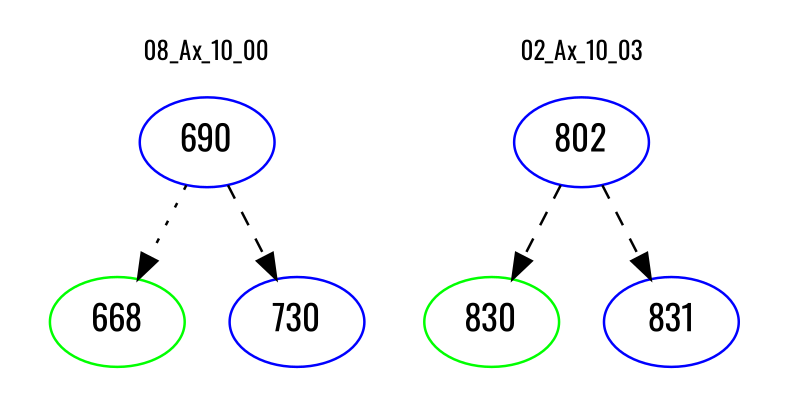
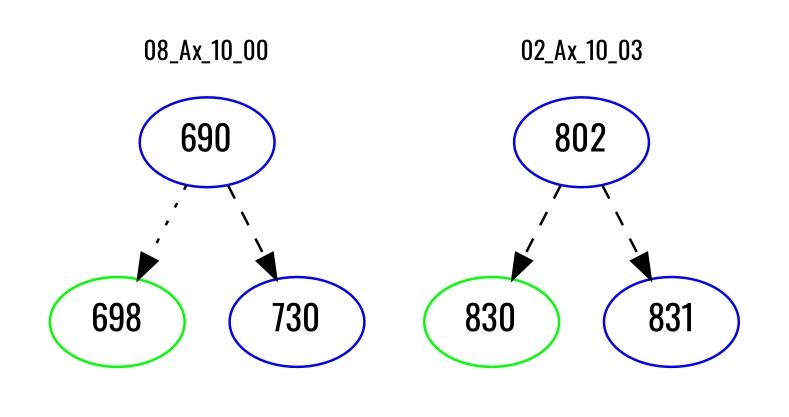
node "668": label "668" -> "698"
